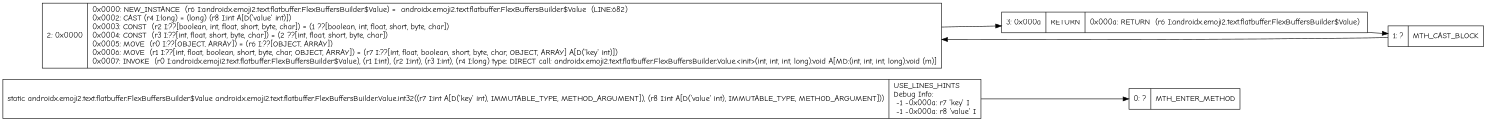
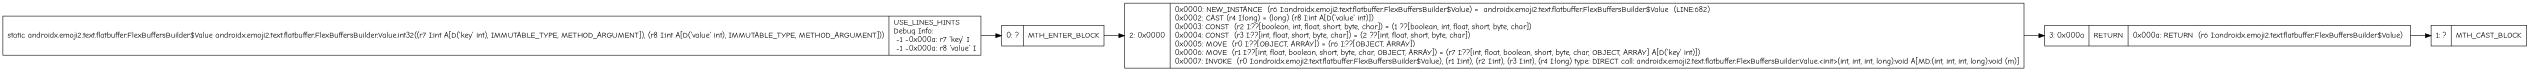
edge "1: ?" -> "2: 0x0000": now "0: ?" -> "2: 0x0000"
node "0: ?": text "MTH_ENTER_METHOD" -> "MTH_ENTER_BLOCK"
